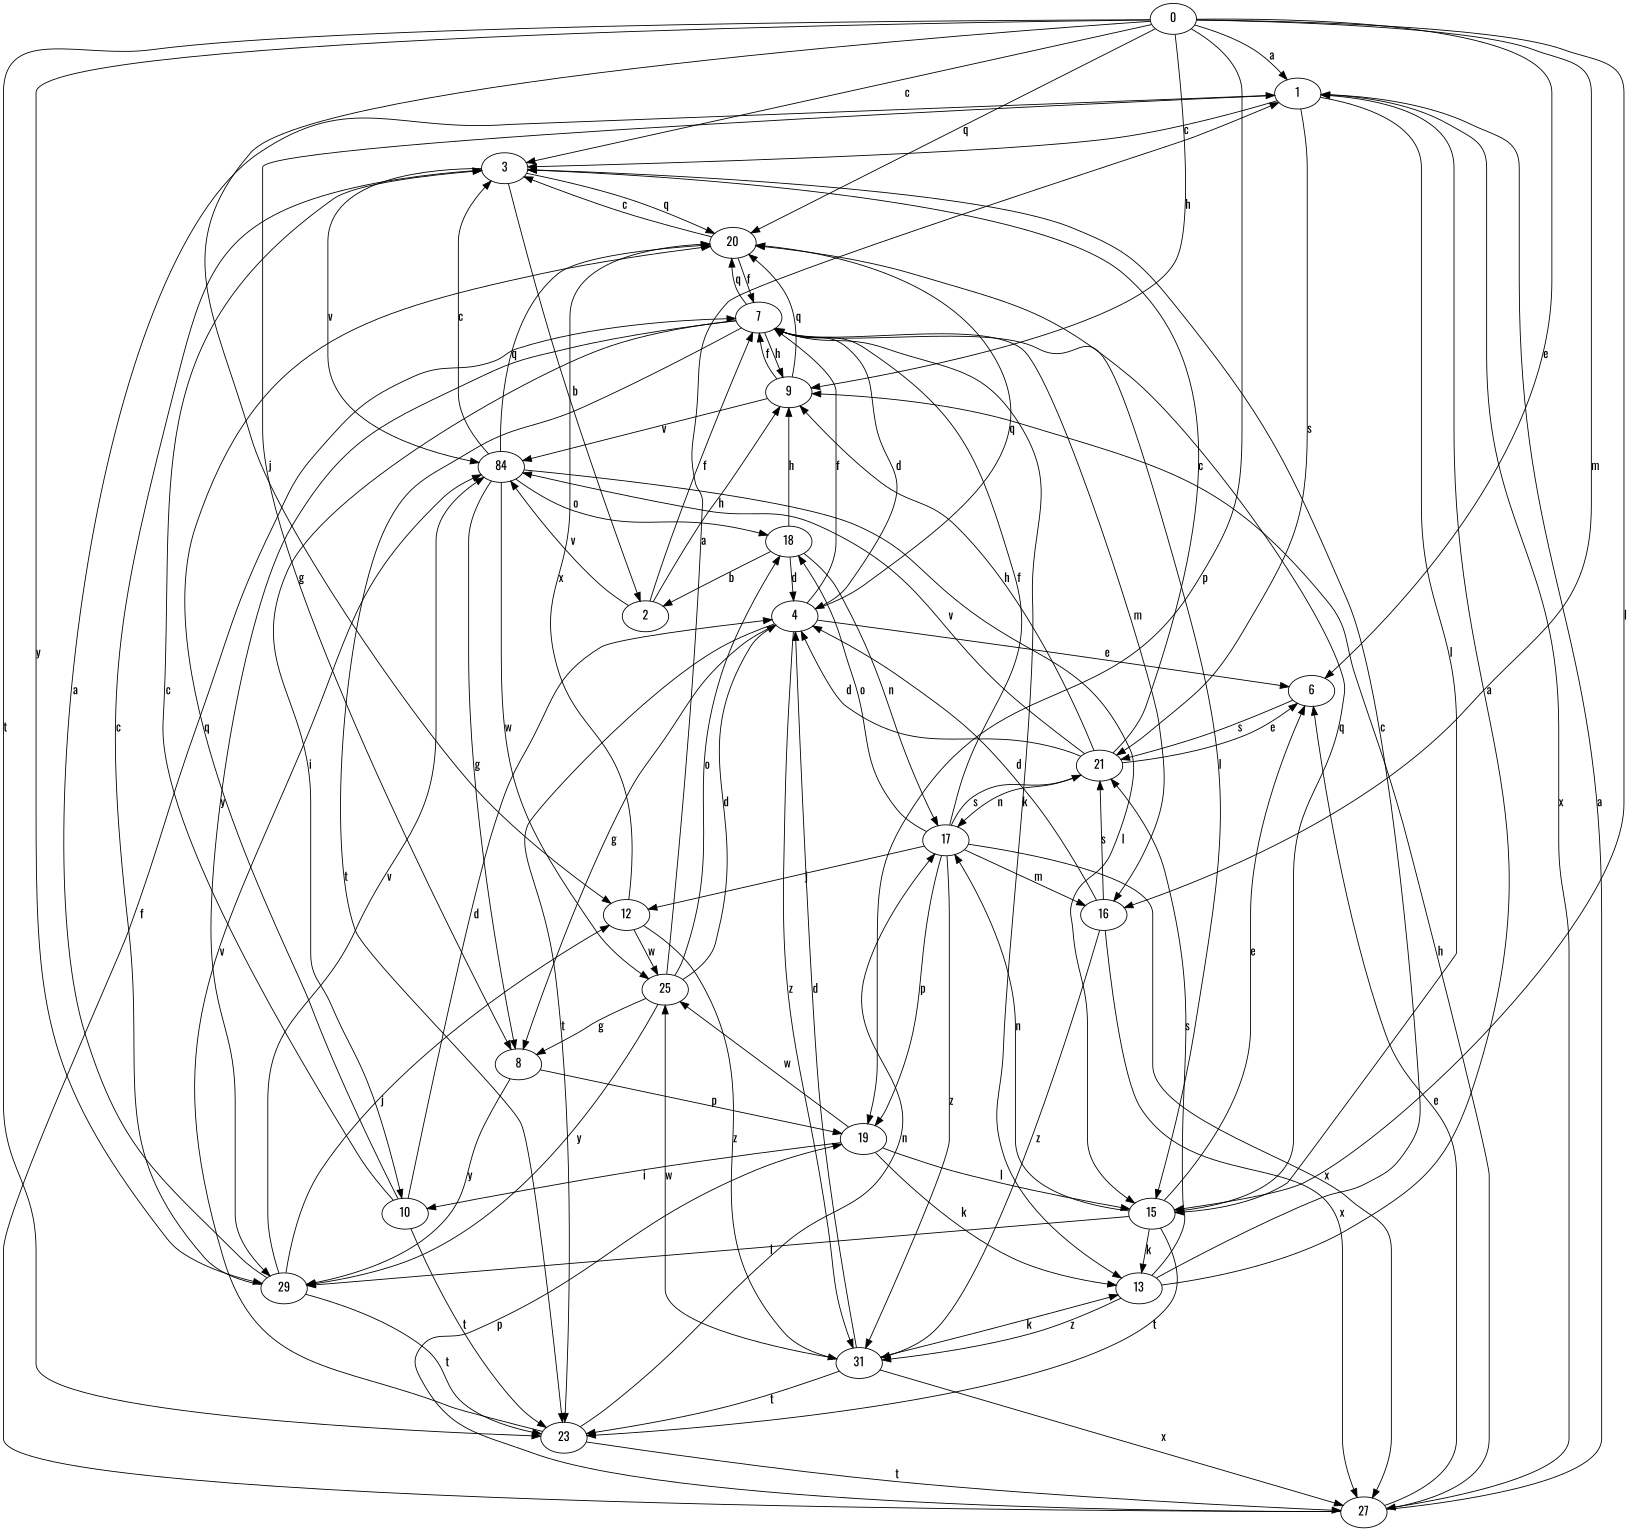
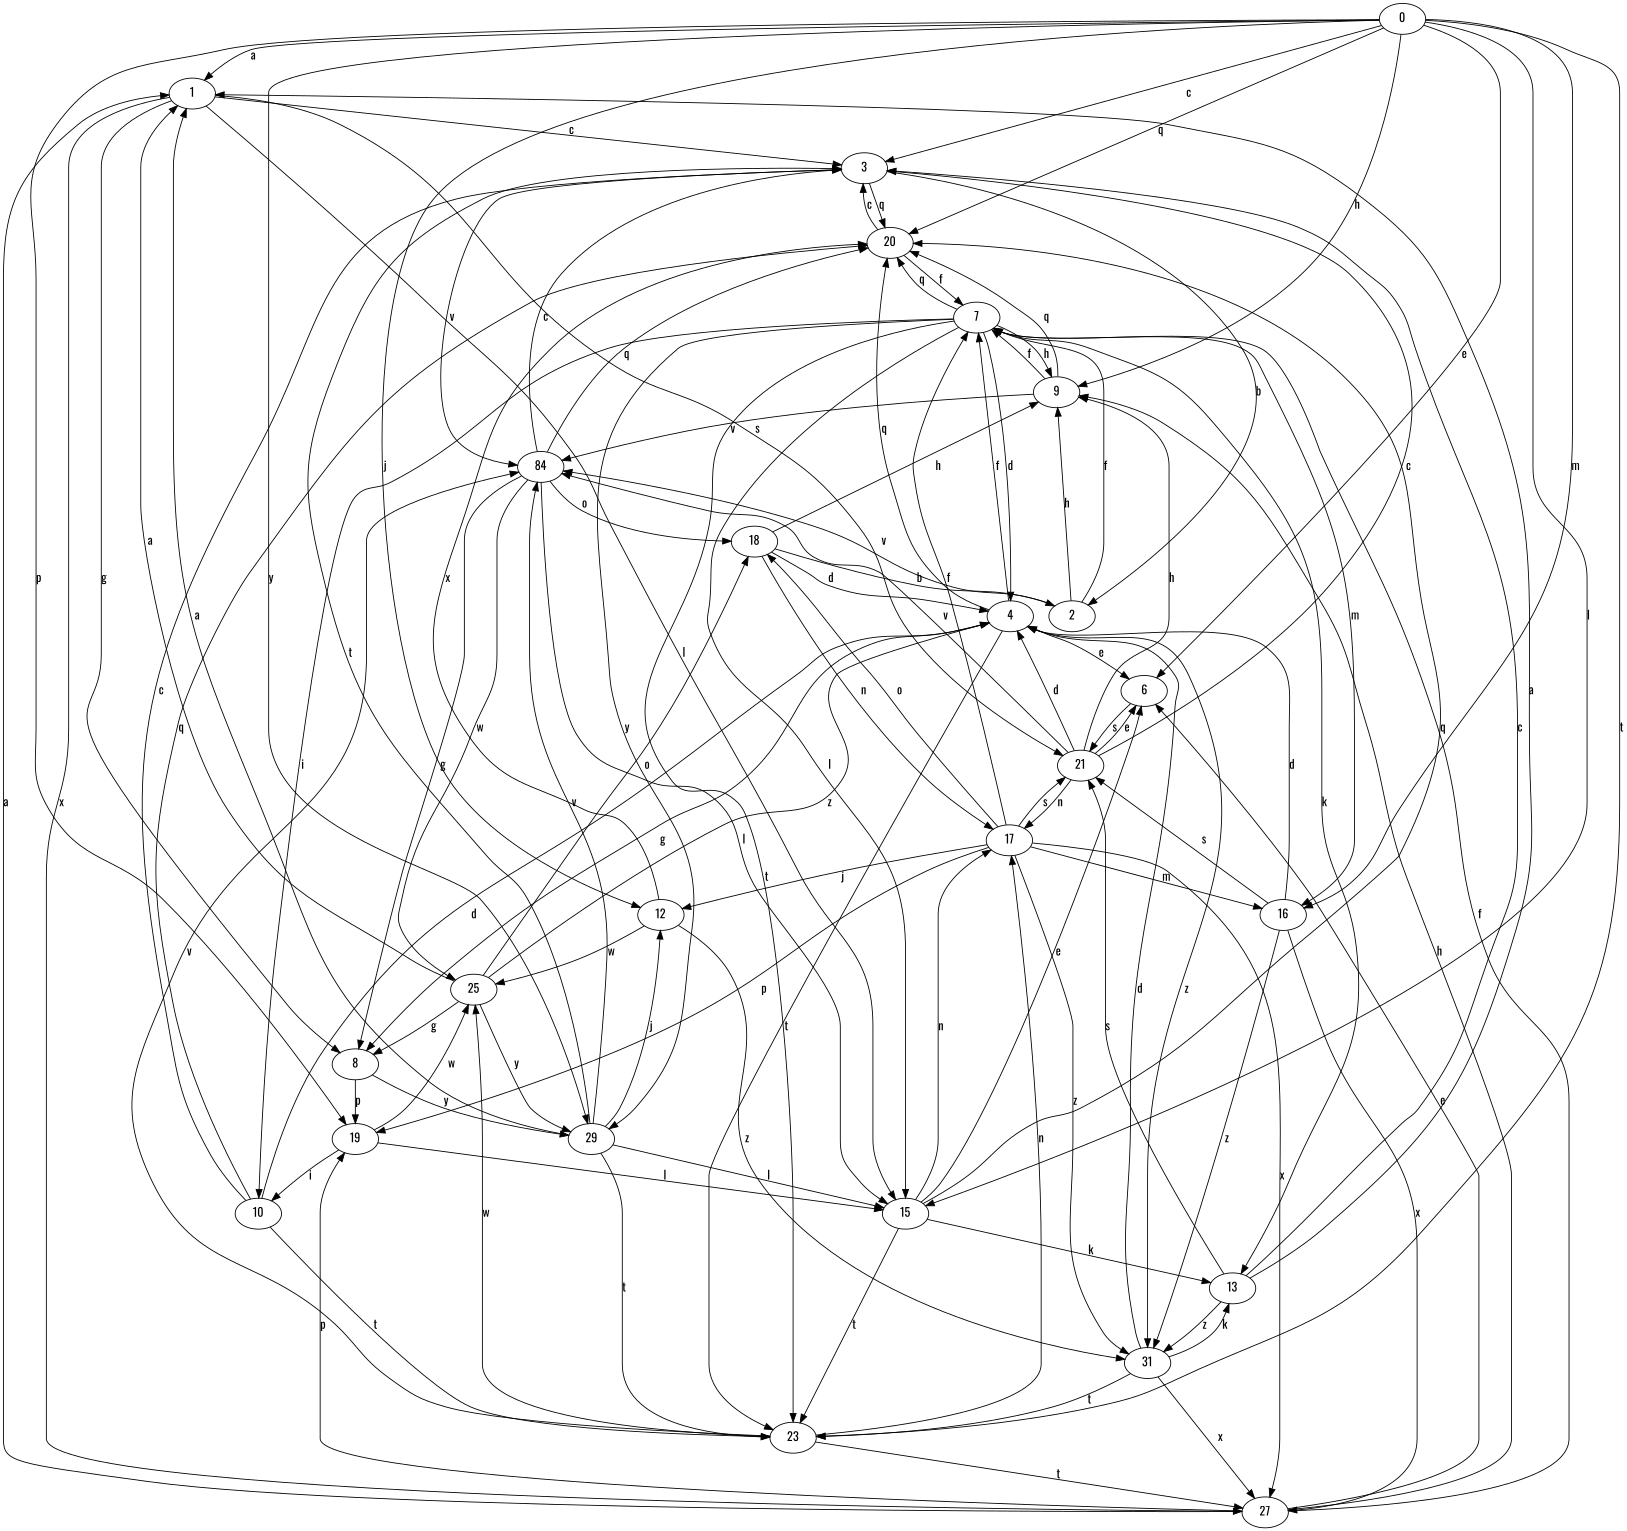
edge "29" -> "3": label "c" -> "t"
edge "25" -> "4": label "d" -> "z"
edge "19" -> "13": removed, label "k"
edge "31" -> "25": now "23" -> "25"
edge "15" -> "29": reversed
